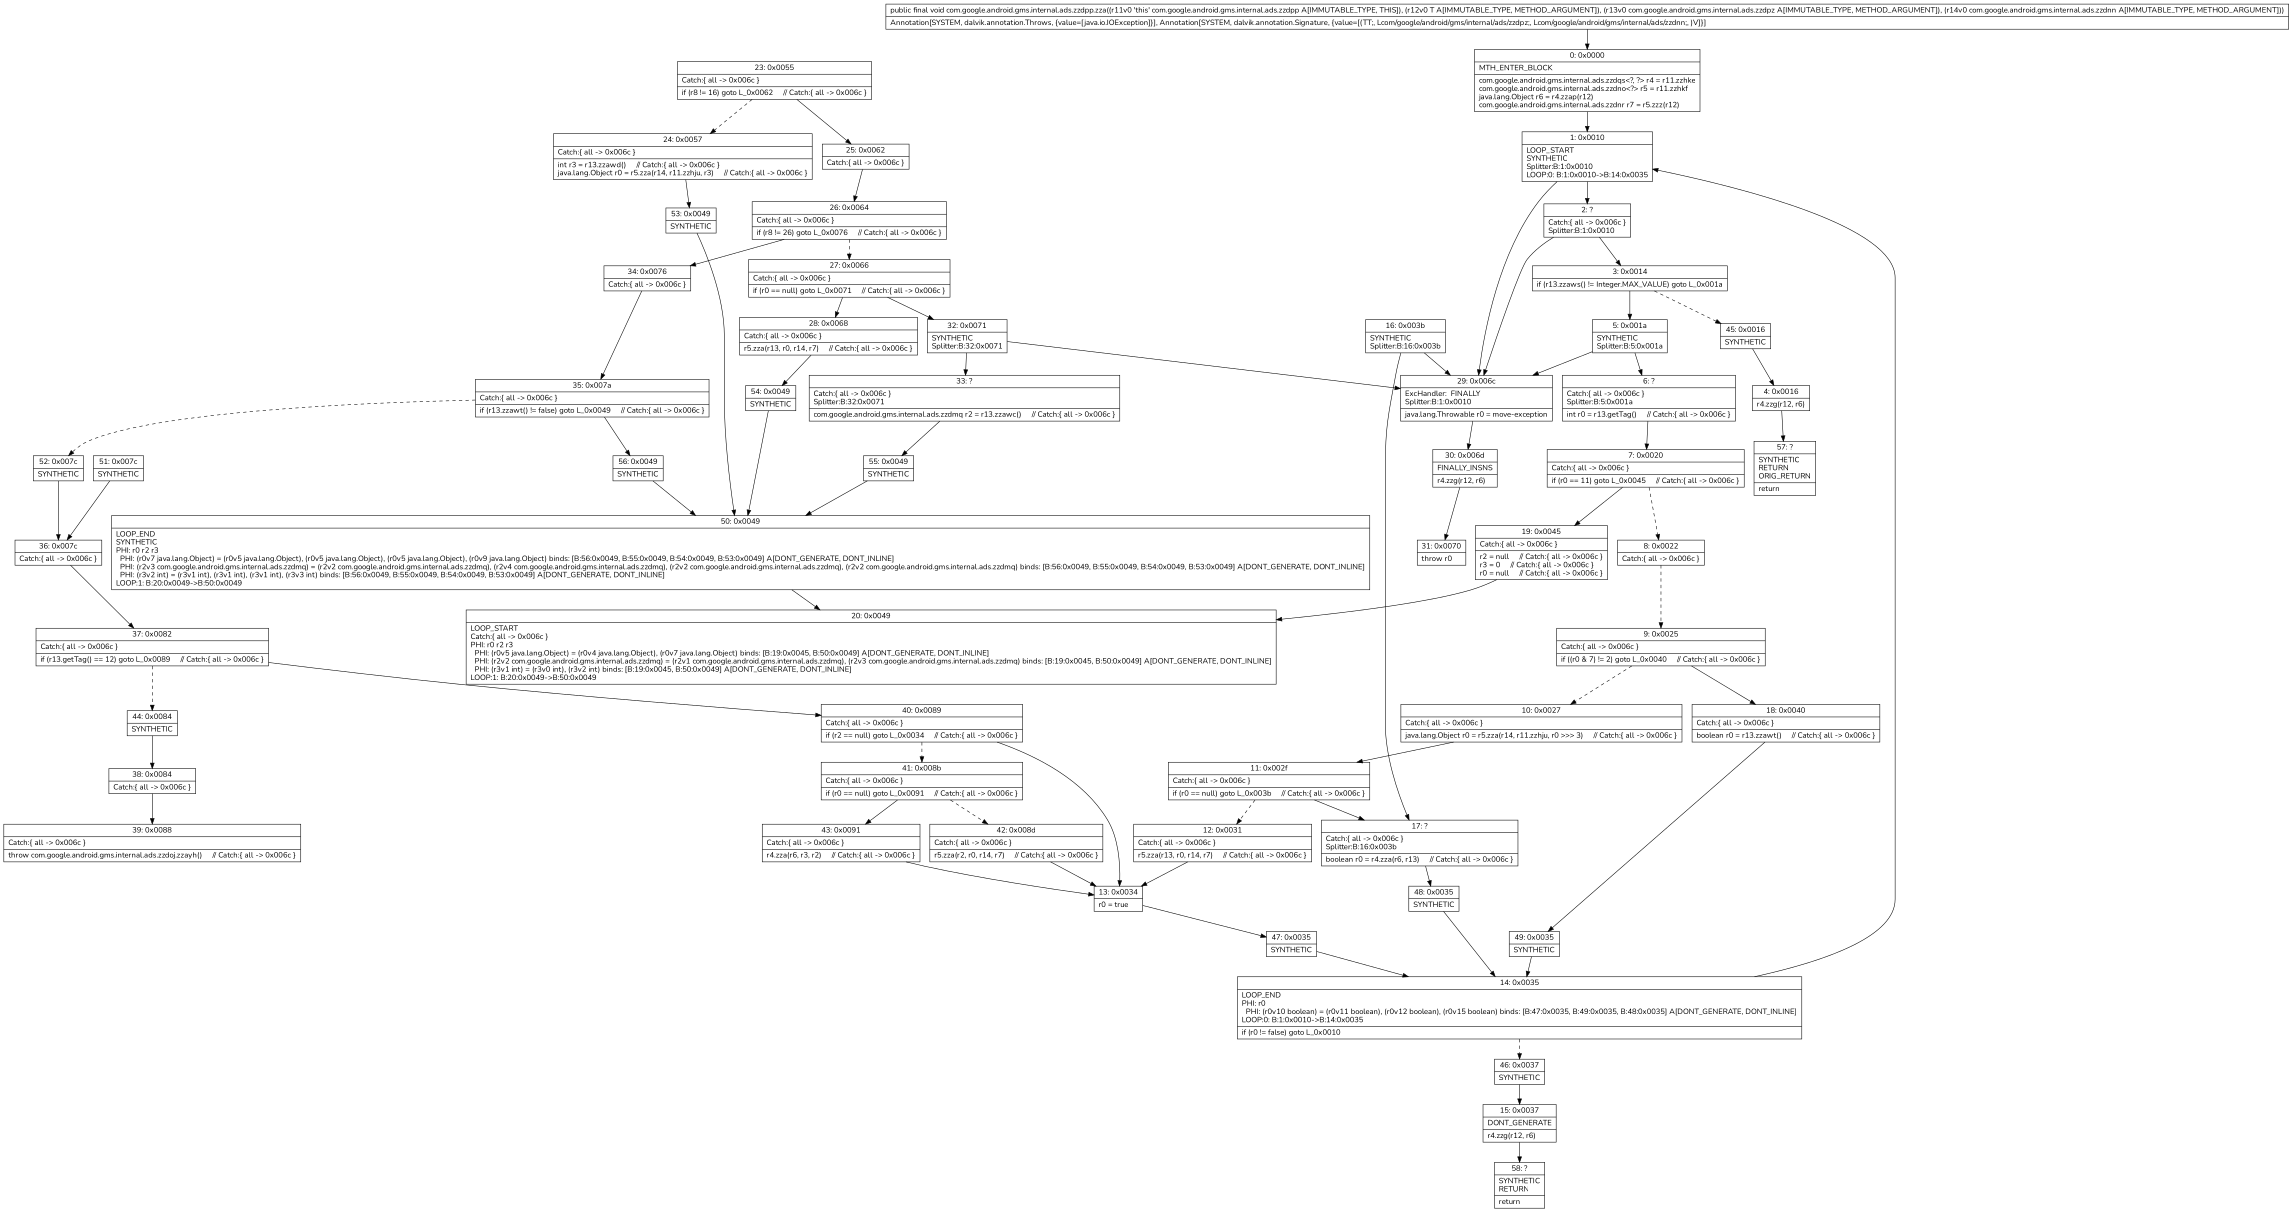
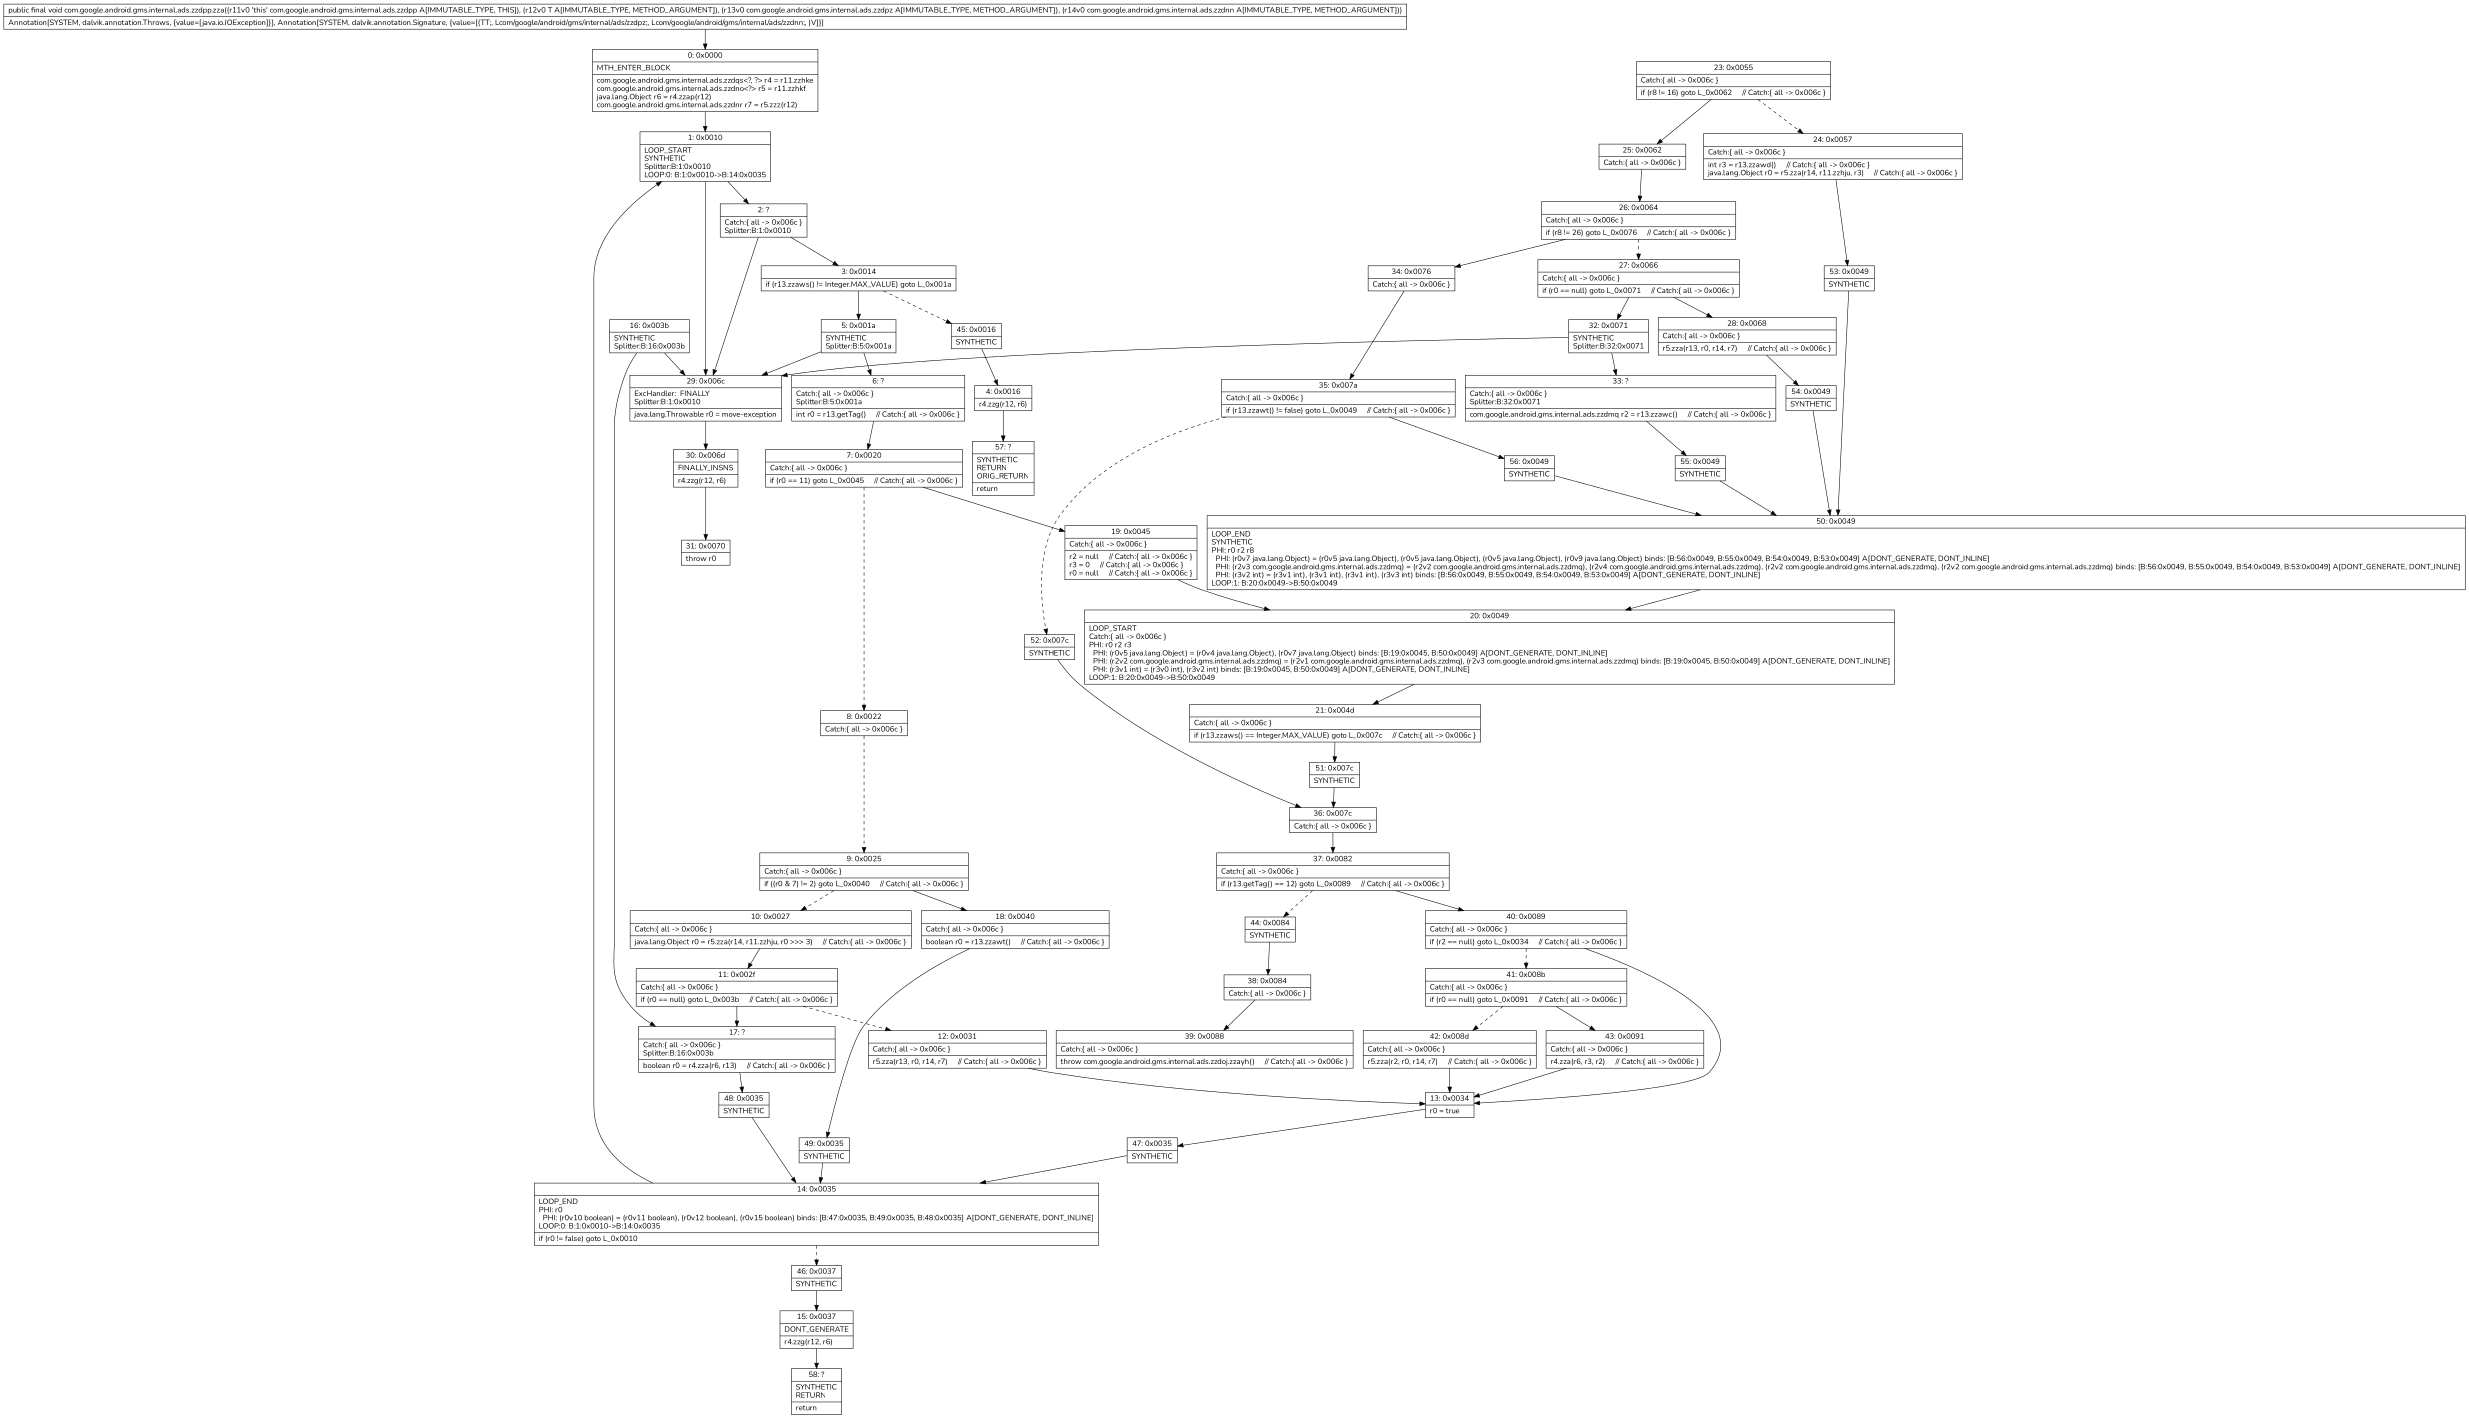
node "50: 0x0049": text "PHI: r0 r2 r3" -> "PHI: r0 r2 r8"
node "21: 0x004d": added
